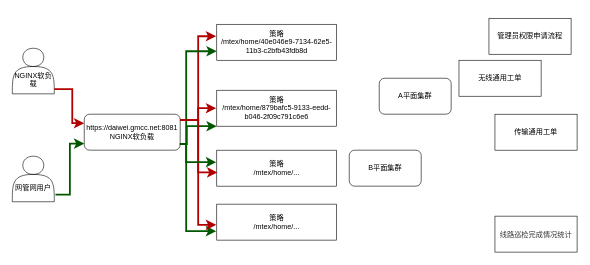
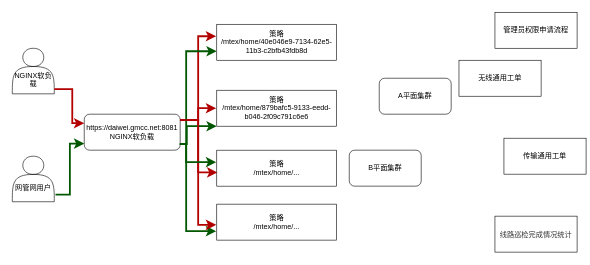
node "管理员权限申请流程": moved (530, 36) -> (536, 30)
node "传输通用工单": moved (536, 132) -> (545, 156)
